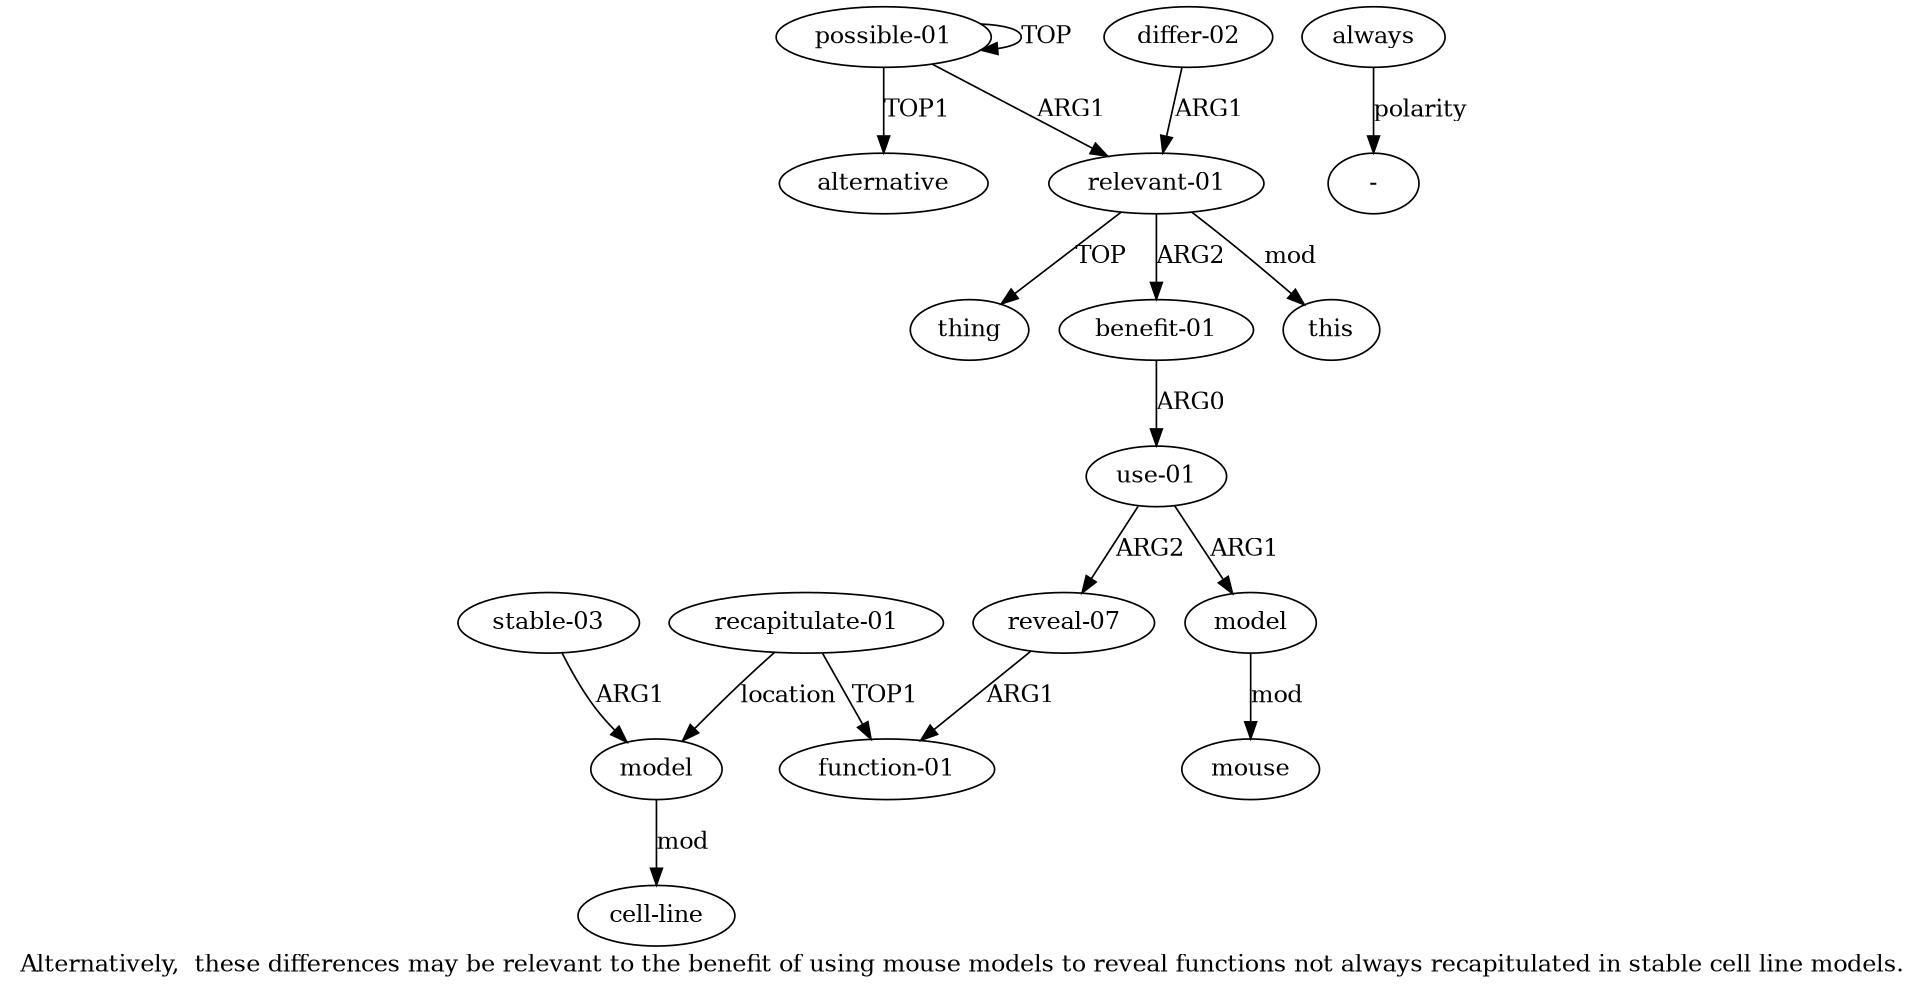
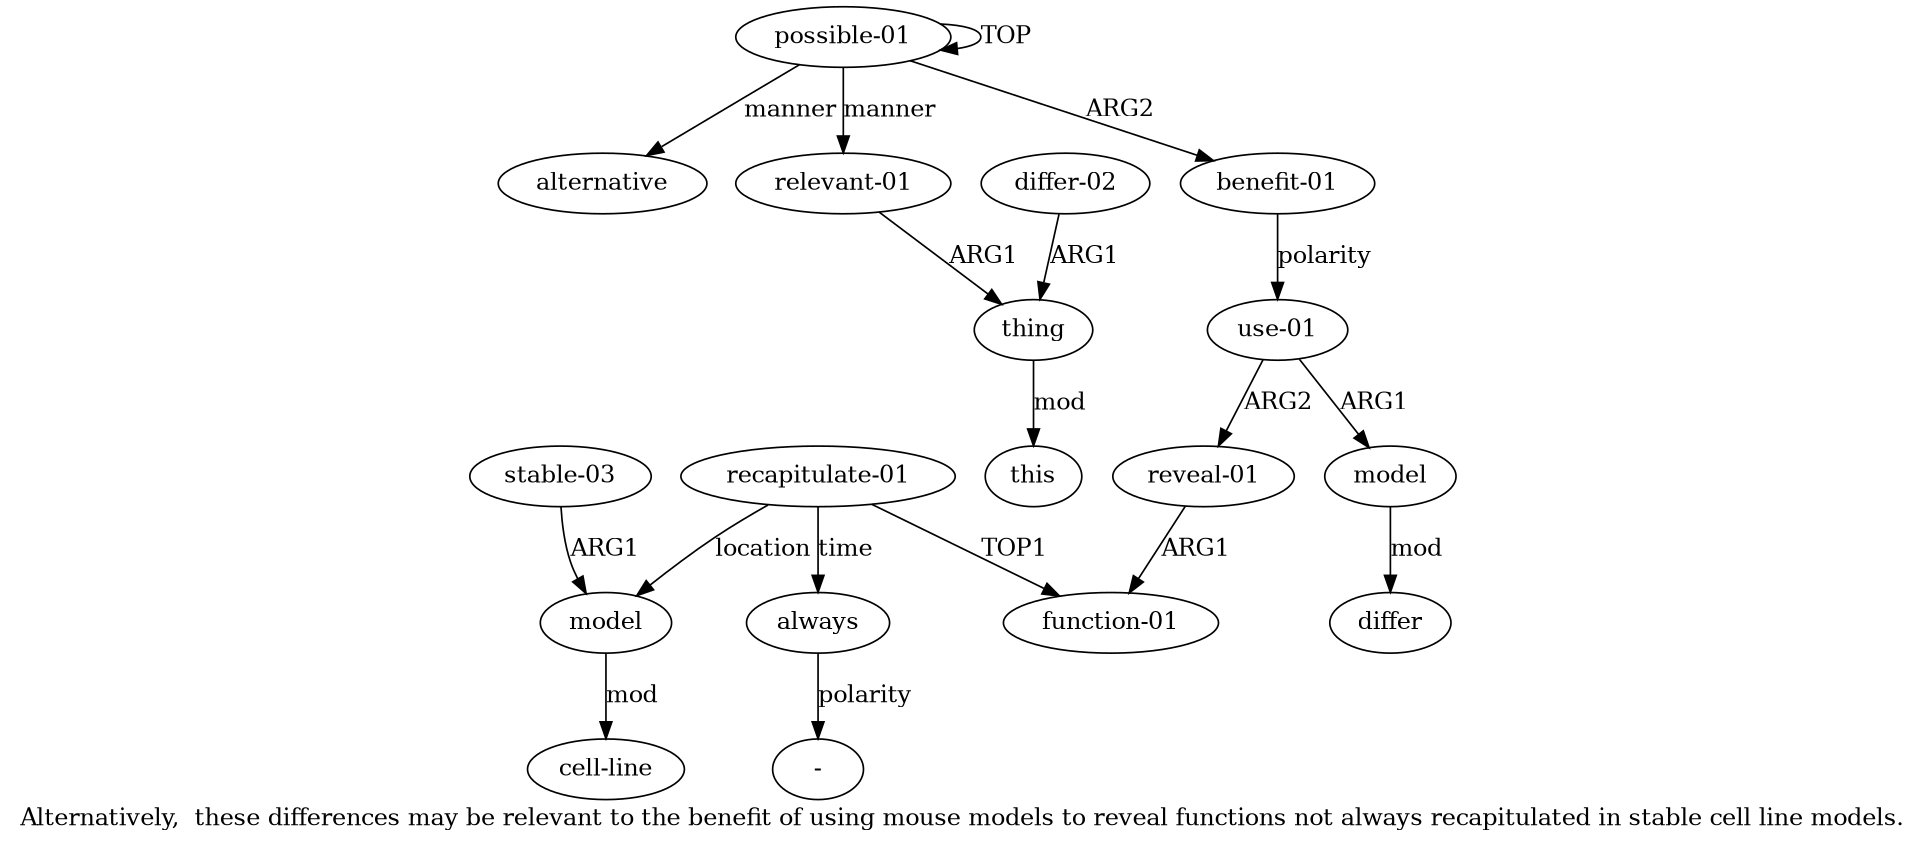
edge "differ-02" -> "relevant-01": now "differ-02" -> "thing"
edge "possible-01" -> "alternative": label "TOP1" -> "manner"
edge "possible-01" -> "relevant-01": label "ARG1" -> "manner"
edge "relevant-01" -> "benefit-01": now "possible-01" -> "benefit-01"
edge "relevant-01" -> "this": now "thing" -> "this"
edge "relevant-01" -> "thing": label "TOP" -> "ARG1"
edge "benefit-01" -> "use-01": label "ARG0" -> "polarity"
edge "recapitulate-01" -> "always": added, label "time"
node "reveal-07": label "reveal-07" -> "reveal-01"
node "mouse": label "mouse" -> "differ"
